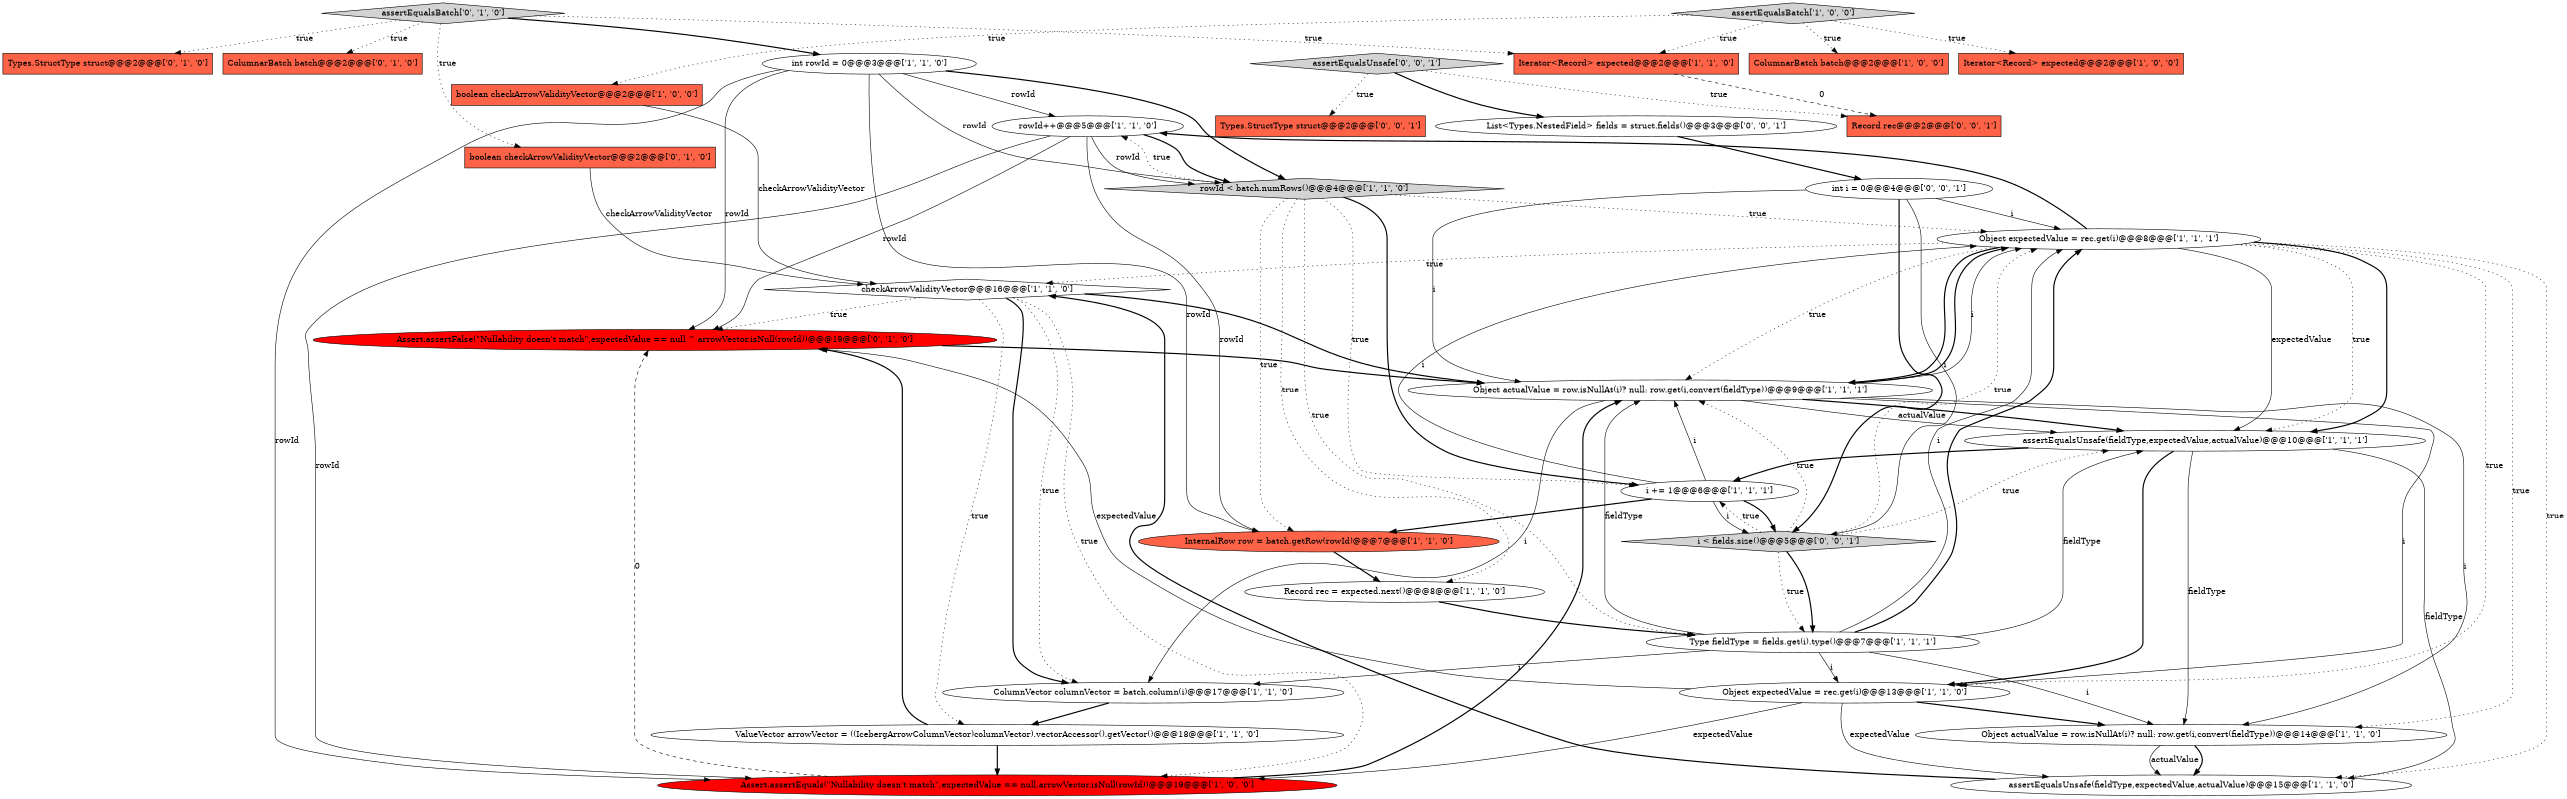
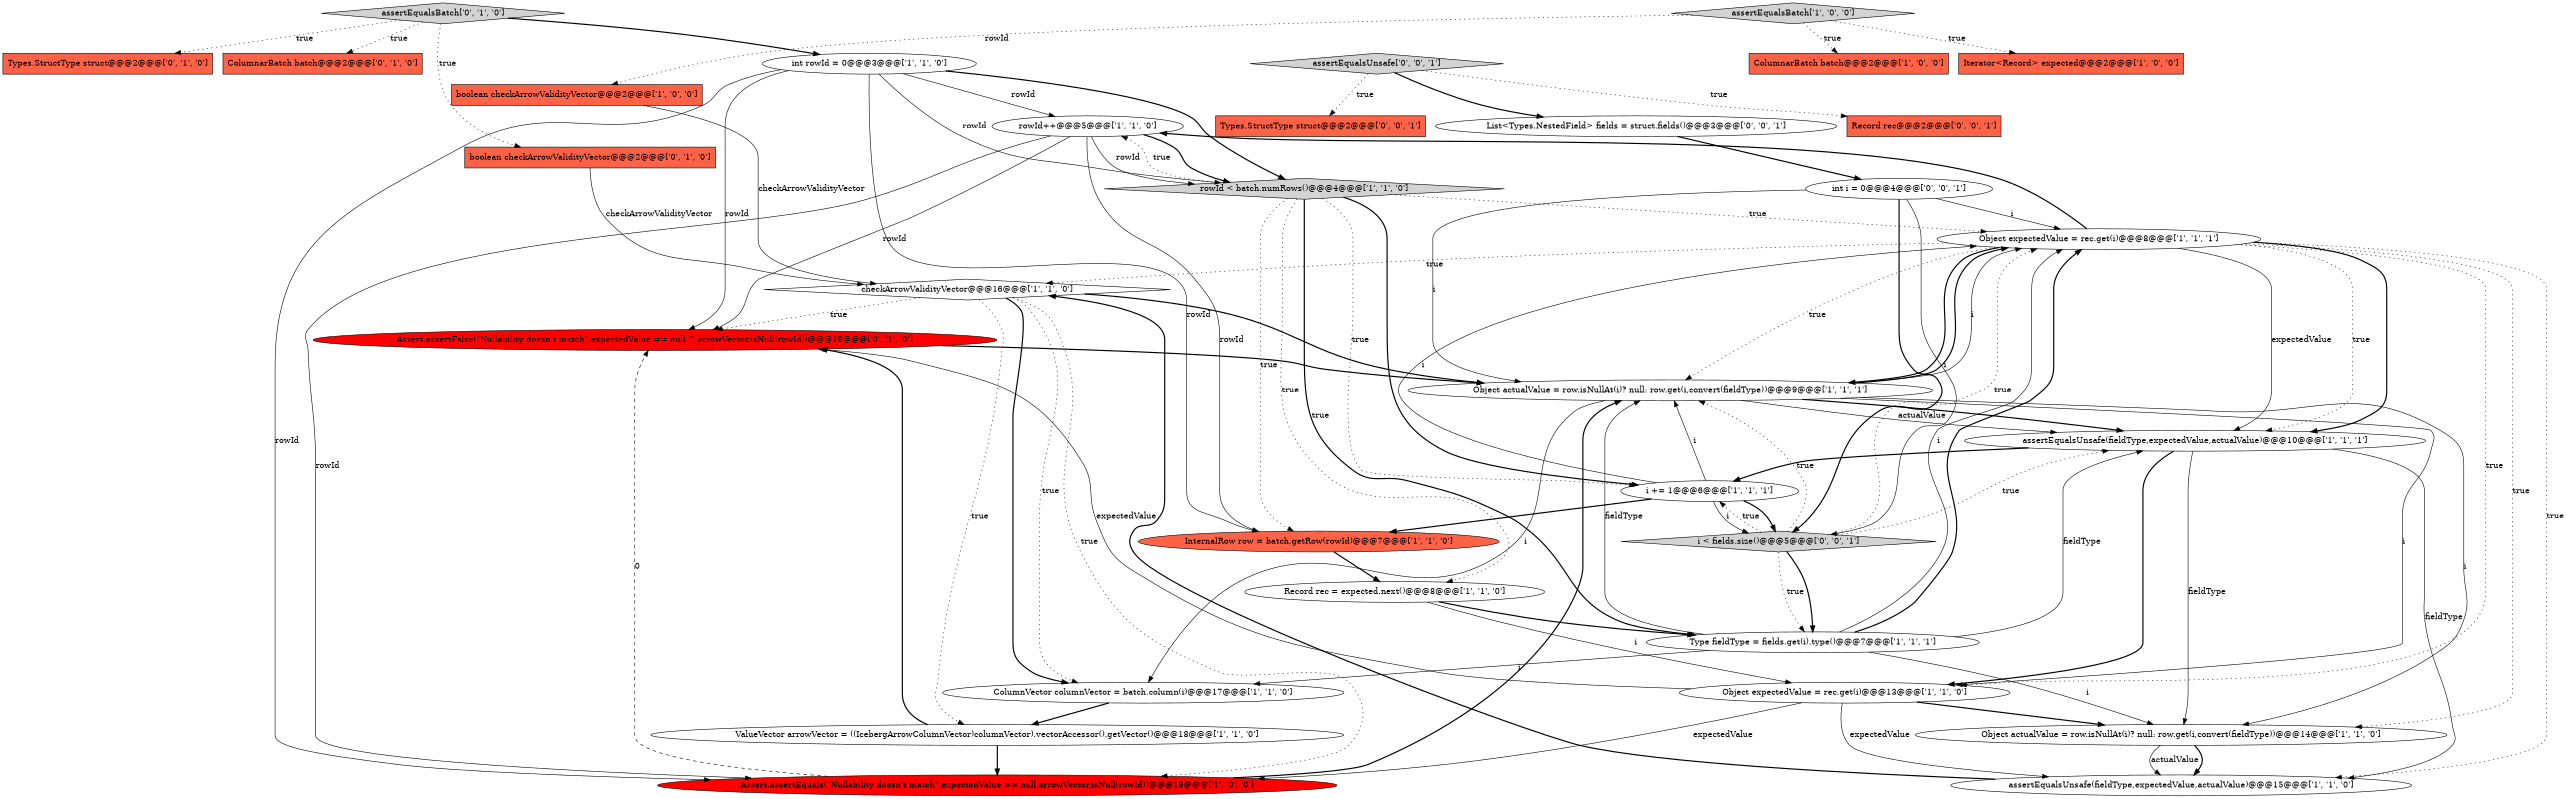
edge "assertEqualsBatch['1', '0', '0']" -> "boolean checkArrowValidityVector@@@2@@@['1', '0', '0']": label "true" -> "rowId"
node "Iterator<Record> expected@@@2@@@['1', '1', '0']": removed
edge "rowId < batch.numRows()@@@4@@@['1', '1', '0']" -> "Type fieldType = fields.get(i).type()@@@7@@@['1', '1', '1']": style dotted -> bold
edge "Type fieldType = fields.get(i).type()@@@7@@@['1', '1', '1']" -> "Object expectedValue = rec.get(i)@@@13@@@['1', '1', '0']": now "Record rec = expected.next()@@@8@@@['1', '1', '0']" -> "Object expectedValue = rec.get(i)@@@13@@@['1', '1', '0']"
